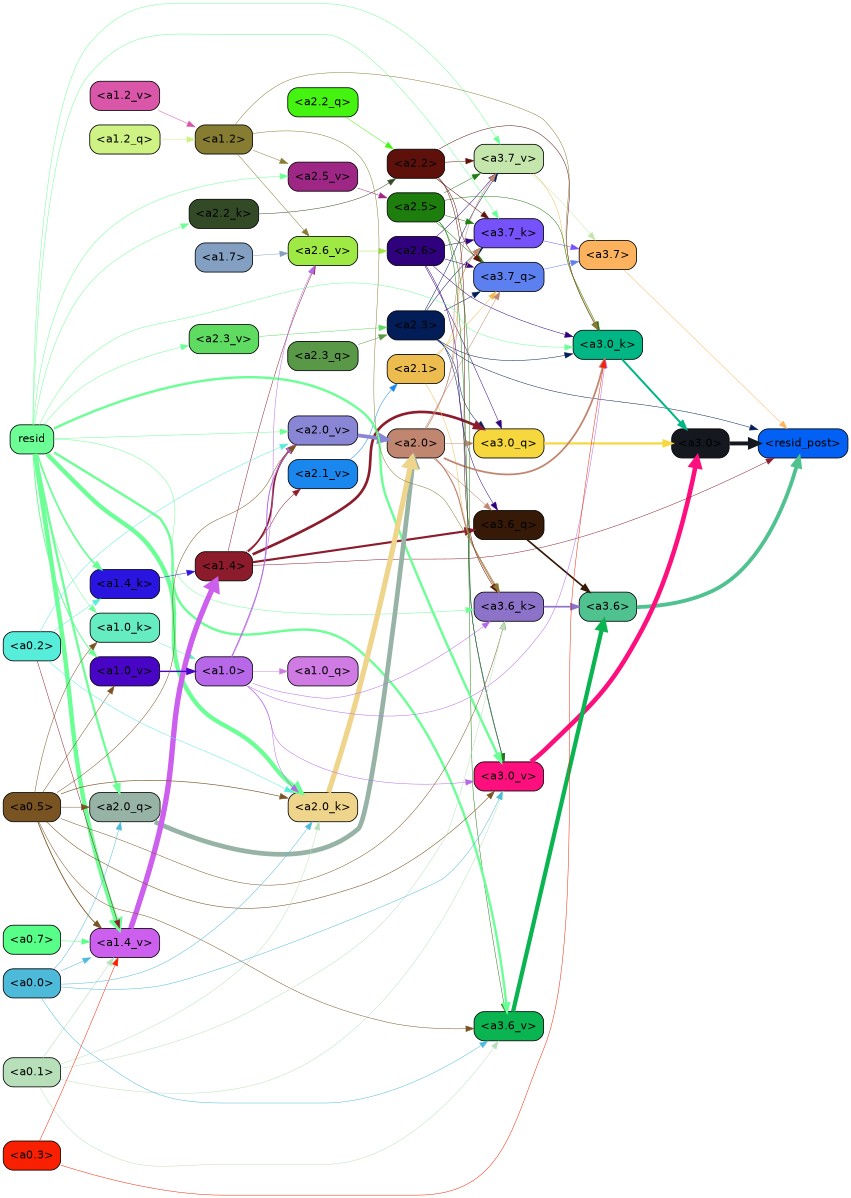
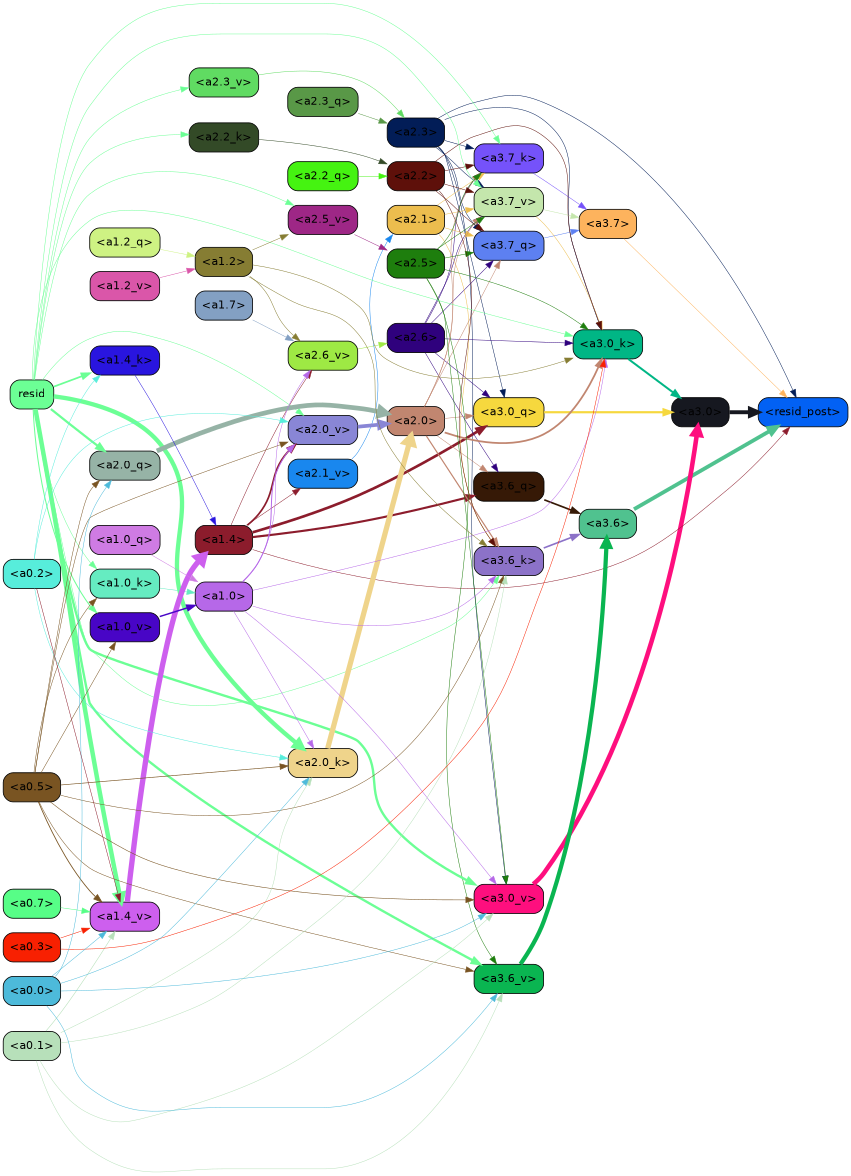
edge "<a2.1>" -> "<a3.7_v>": added
edge "<a1.0>" -> "<a1.0_q>": reversed
